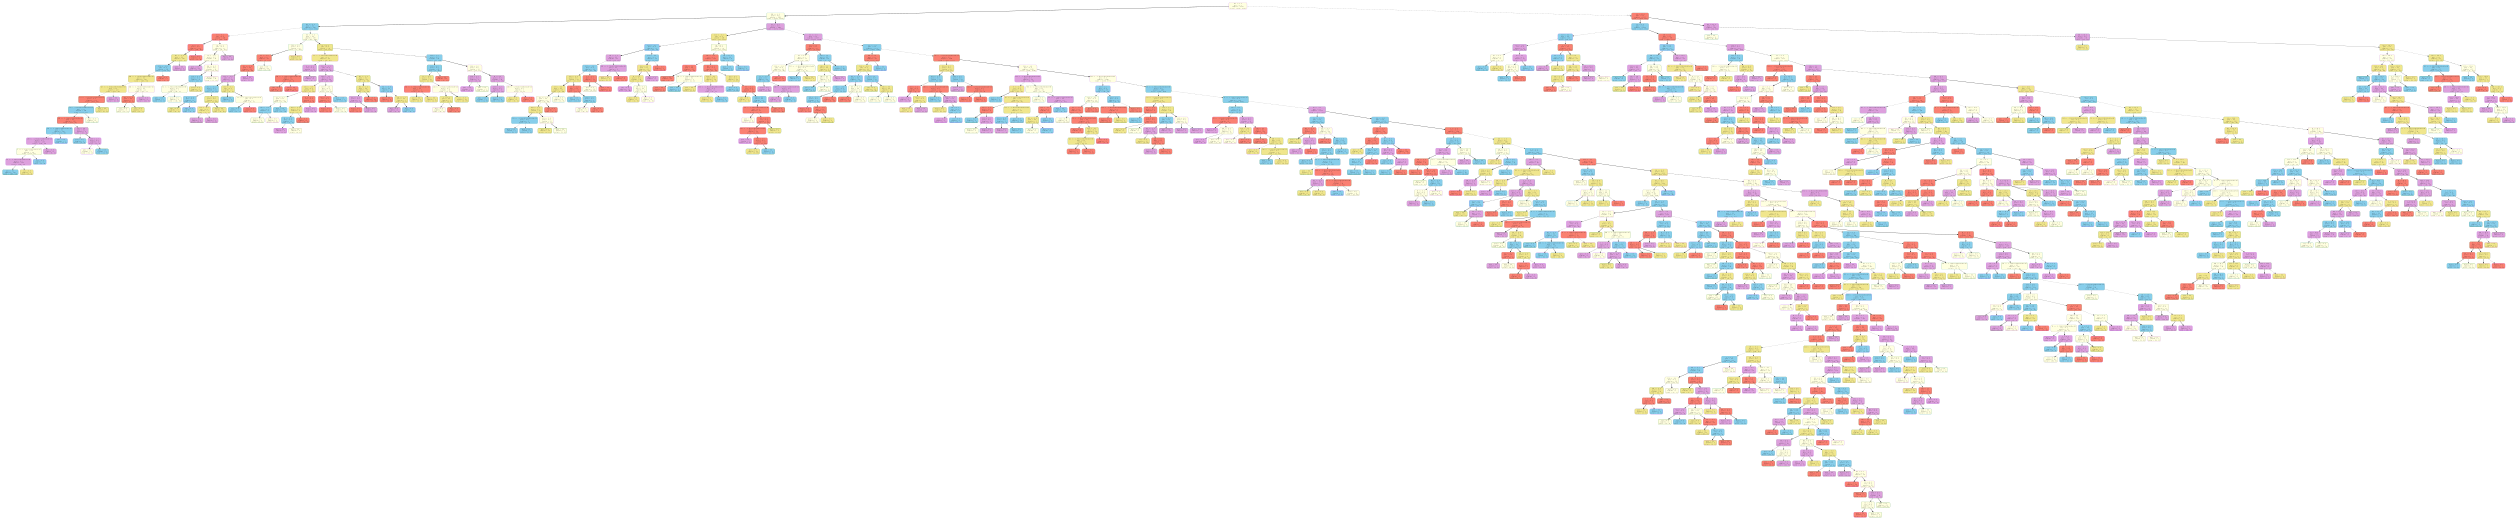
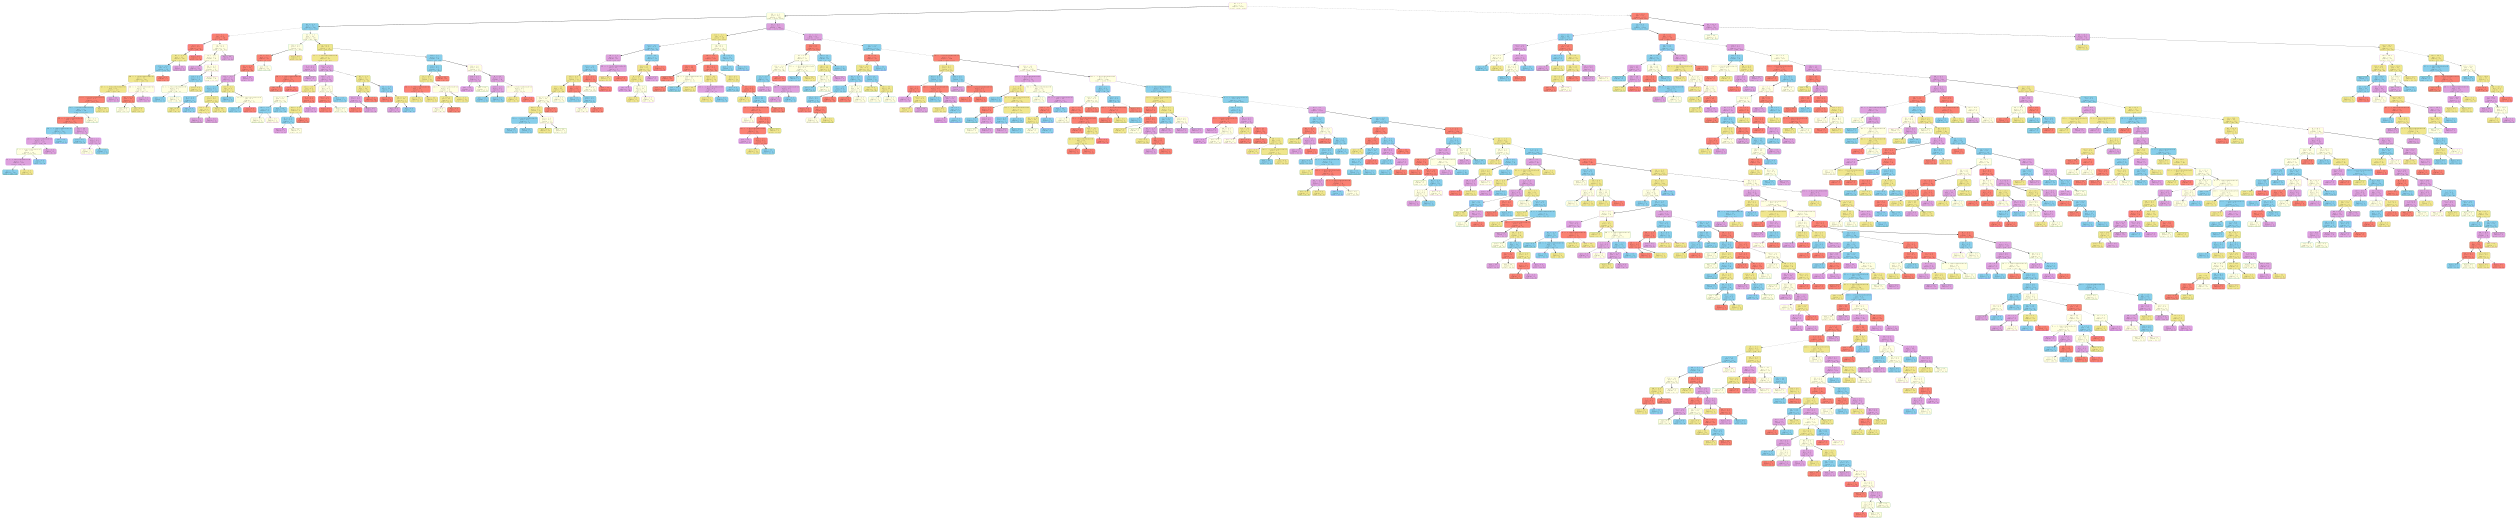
node "gini = 0.0 samples = 9 value = [0, 22]": removed
